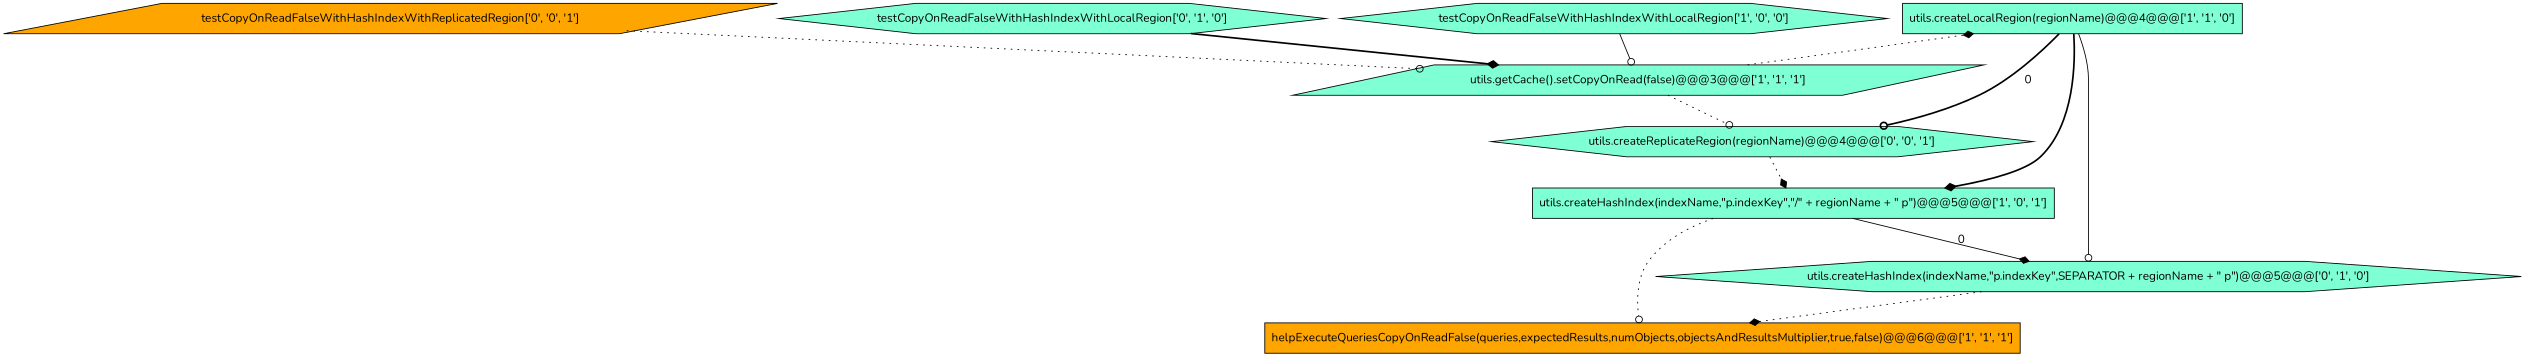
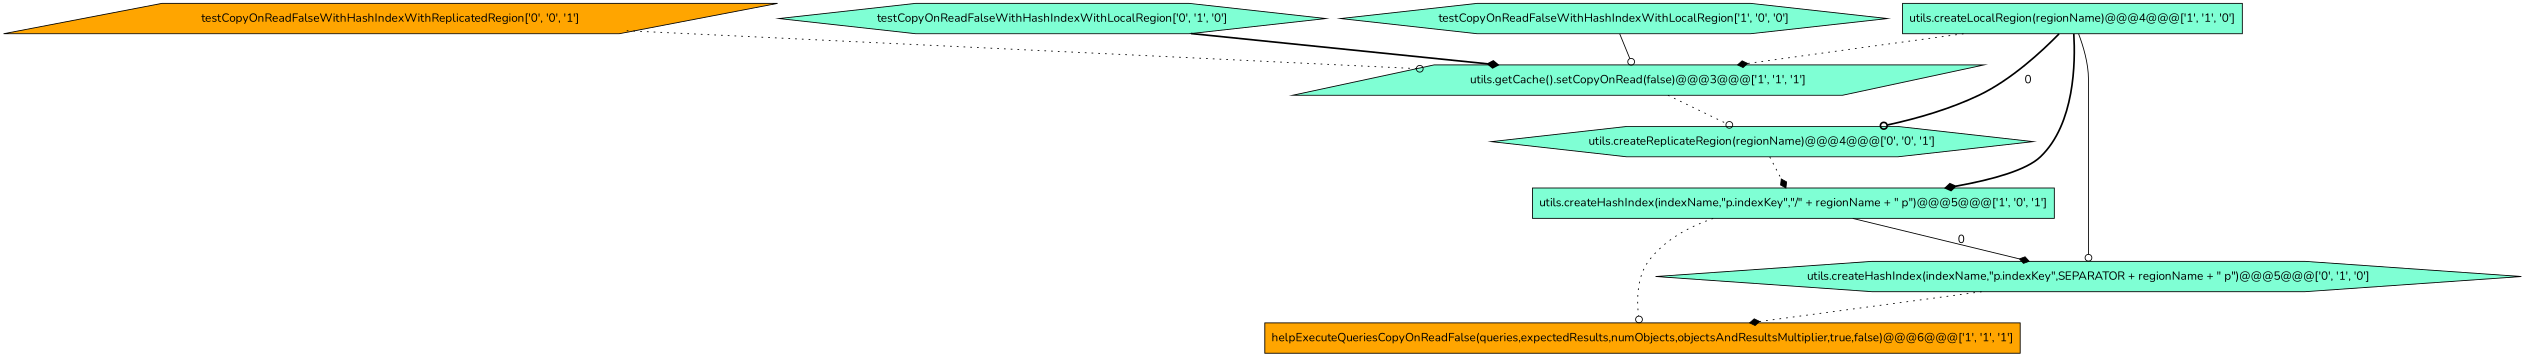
edge "utils.getCache().setCopyOnRead(false)@@@3@@@['1', '1', '1']" -> "utils.createLocalRegion(regionName)@@@4@@@['1', '1', '0']": reversed
